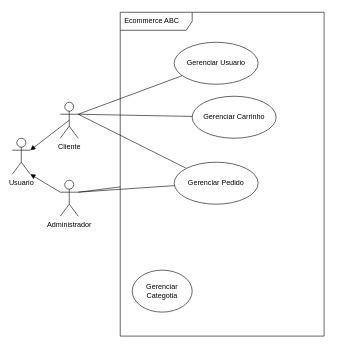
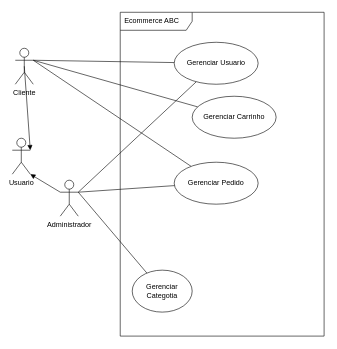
node "Cliente": moved (69, 120) -> (24, 66)
edge "Gerenciar Usuario" -- "Administrador": added
edge "Ecommerce ABC" -- "Administrador": now "Gerenciar Categotia" -- "Administrador"
